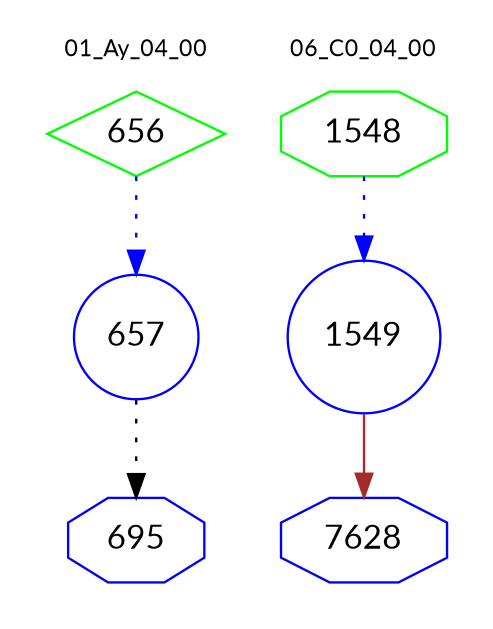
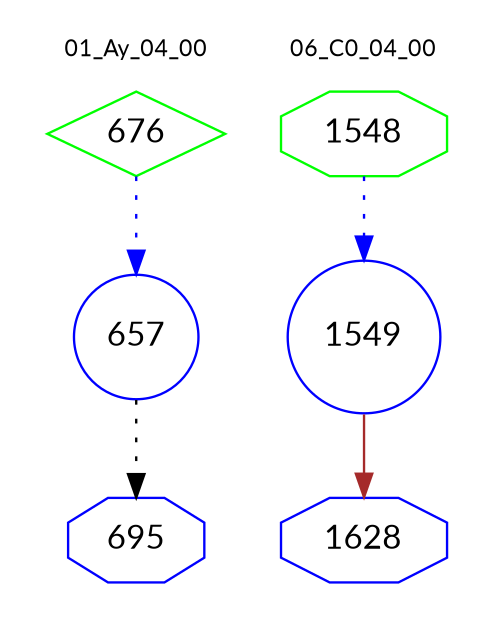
node "656": label "656" -> "676"
node "7628": label "7628" -> "1628"
